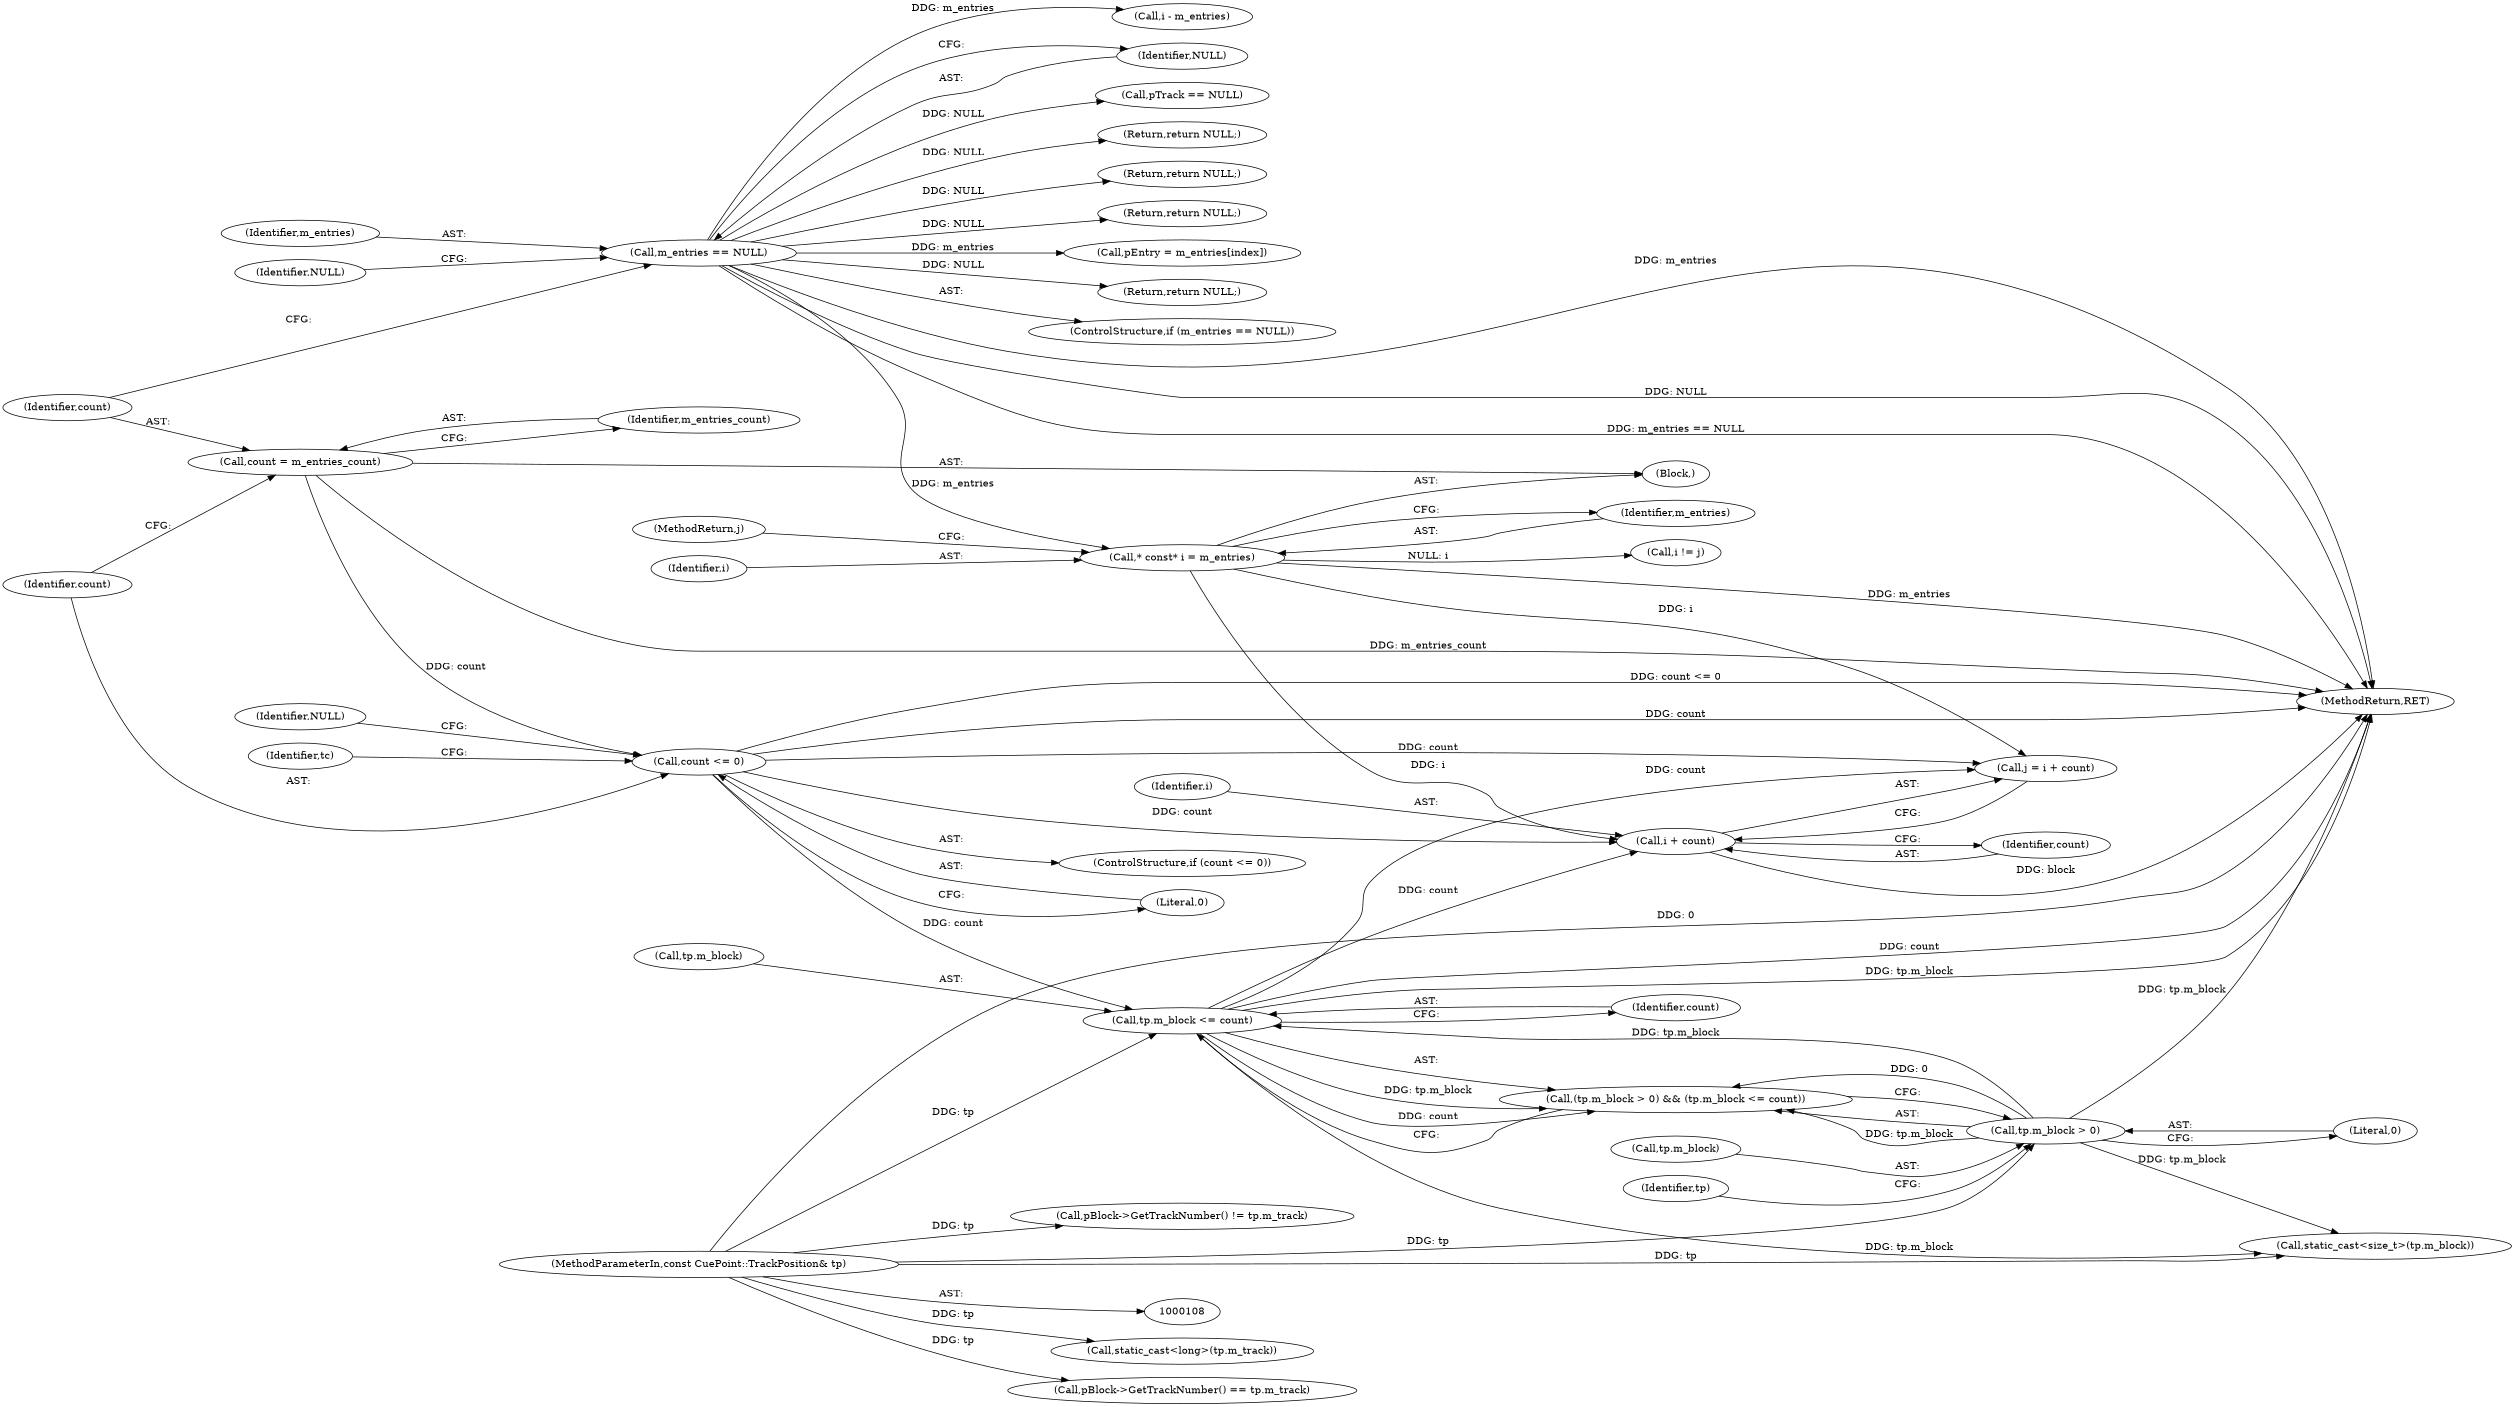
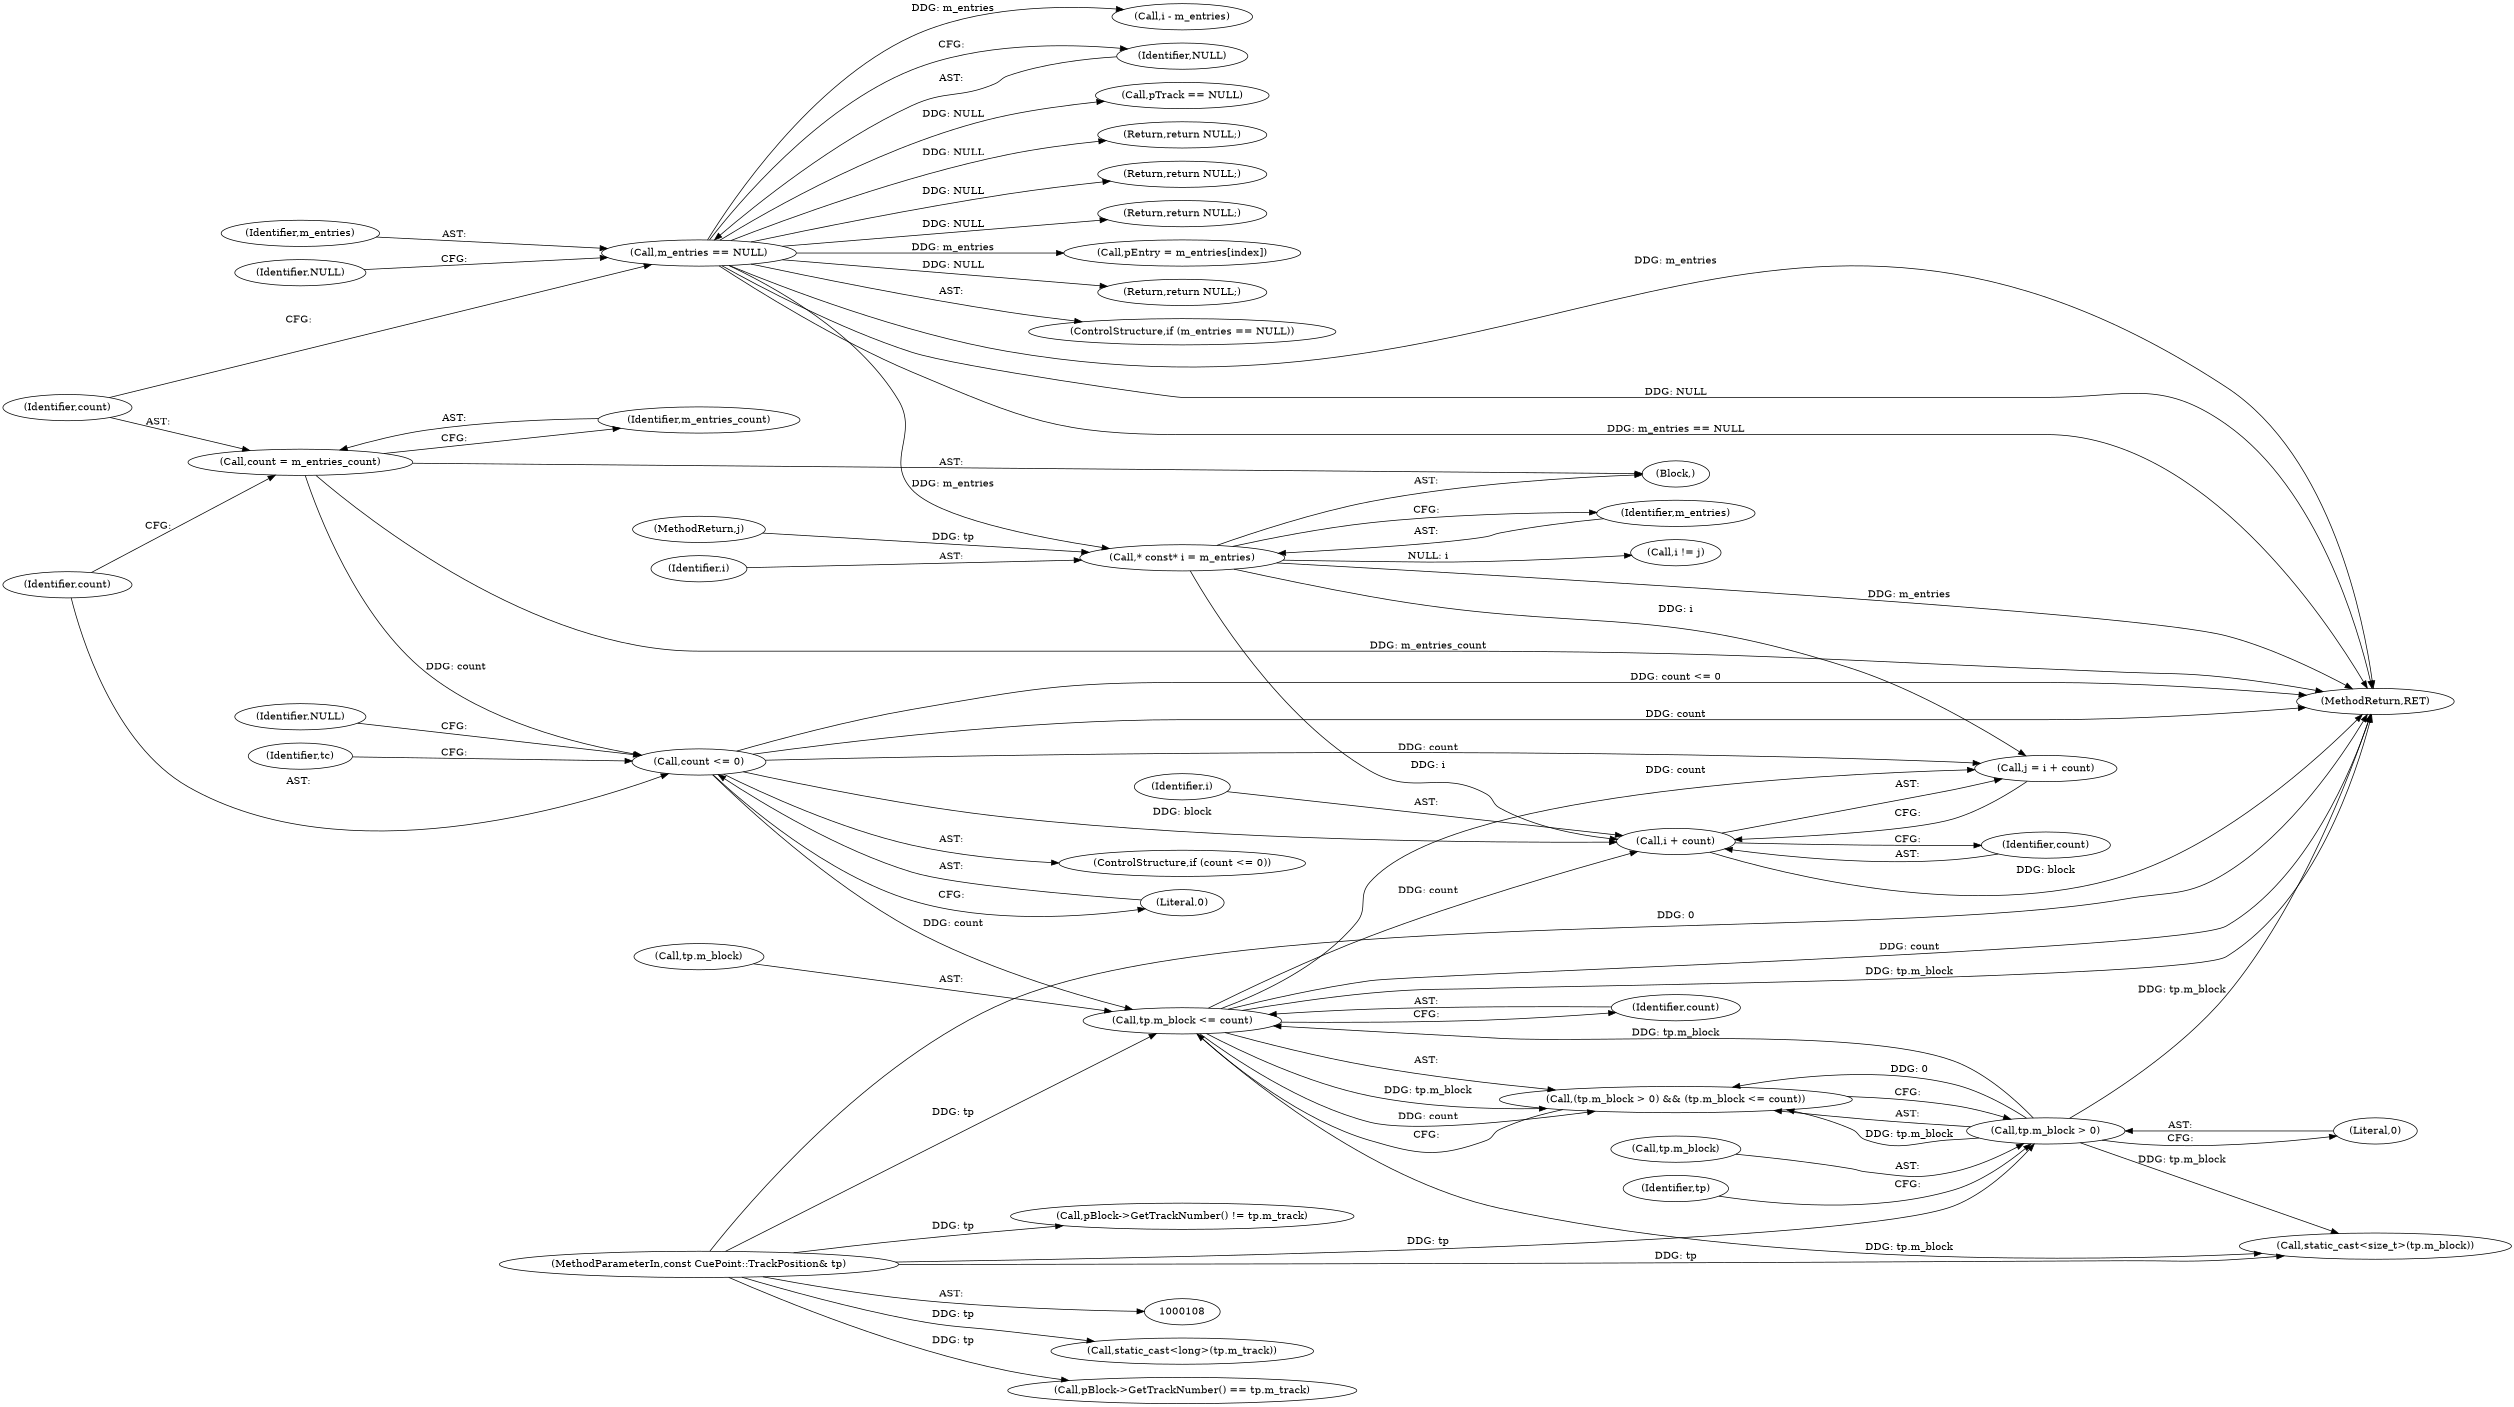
edge "(MethodReturn,j)" -> "(Call,* const* i = m_entries)": label "CFG: " -> "DDG: tp"
edge "(Call,count <= 0)" -> "(Call,i + count)": label "DDG: count" -> "DDG: block"
